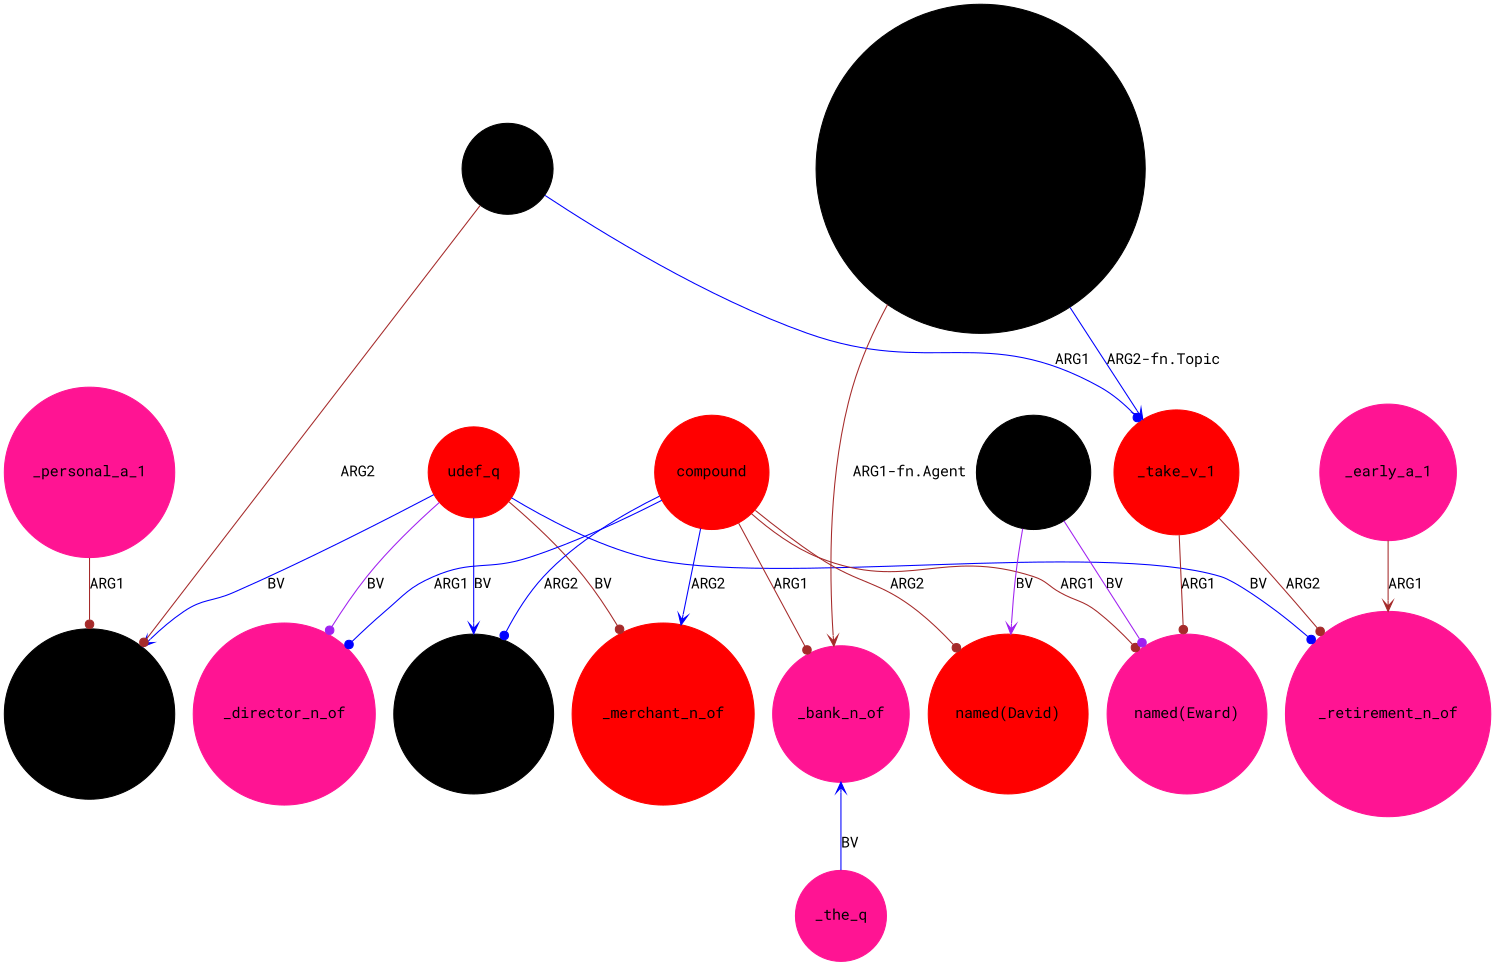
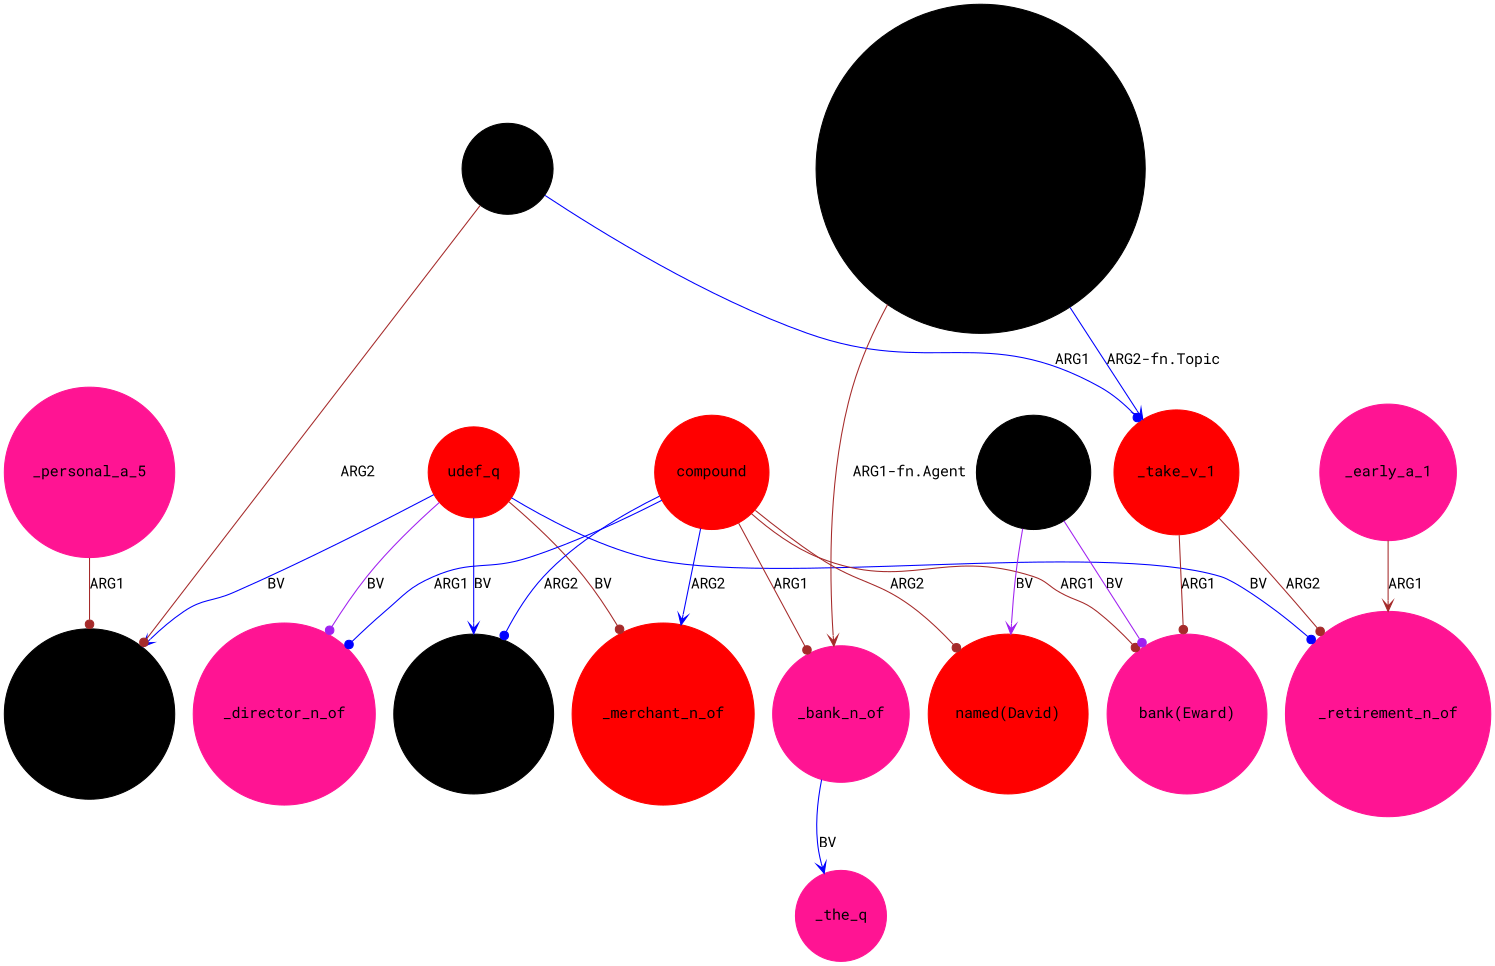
node "_personal_a_1": label "_personal_a_1" -> "_personal_a_5"
node "named(Eward)": label "named(Eward)" -> "bank(Eward)"
edge "_the_q" -> "_bank_n_of": reversed
